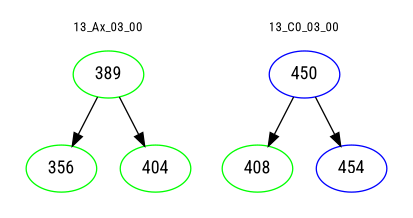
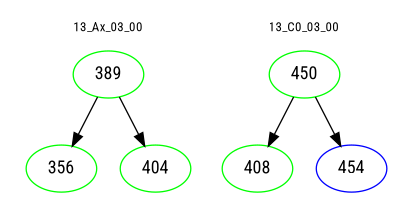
node "450": color blue -> green
